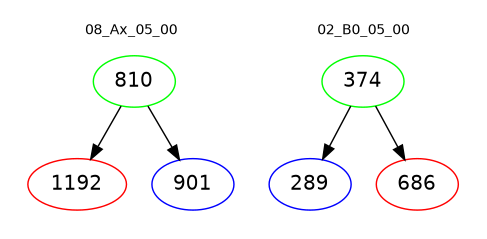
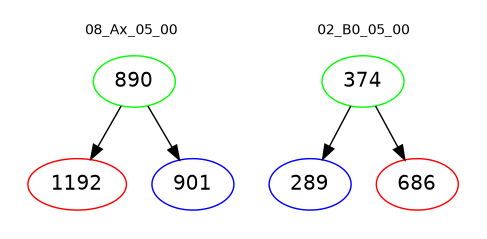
node "810": label "810" -> "890"
